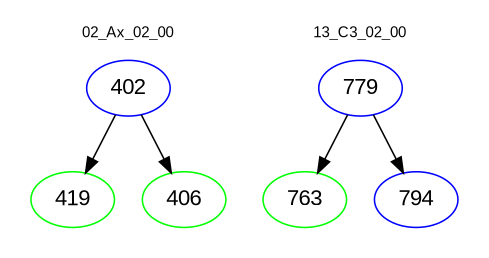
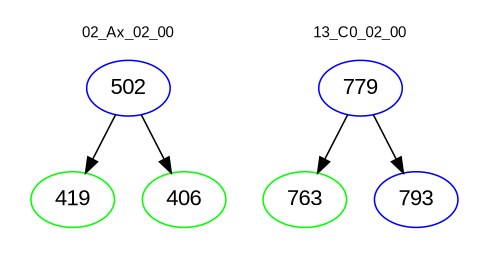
cluster "13_C3_02_00": label "13_C3_02_00" -> "13_C0_02_00"
node "402": label "402" -> "502"
node "794": label "794" -> "793"
